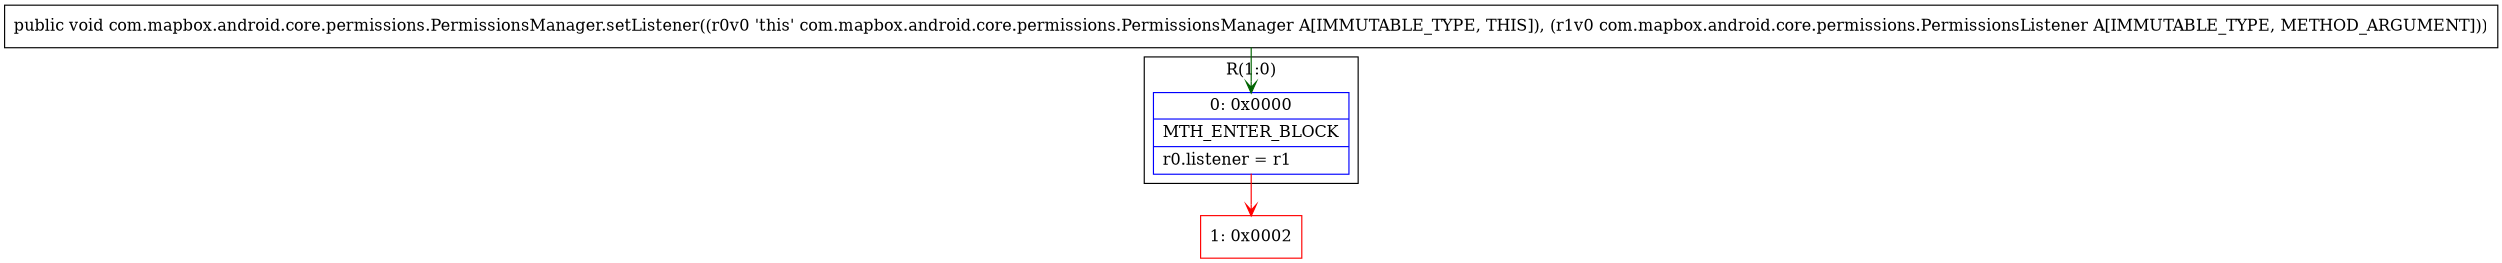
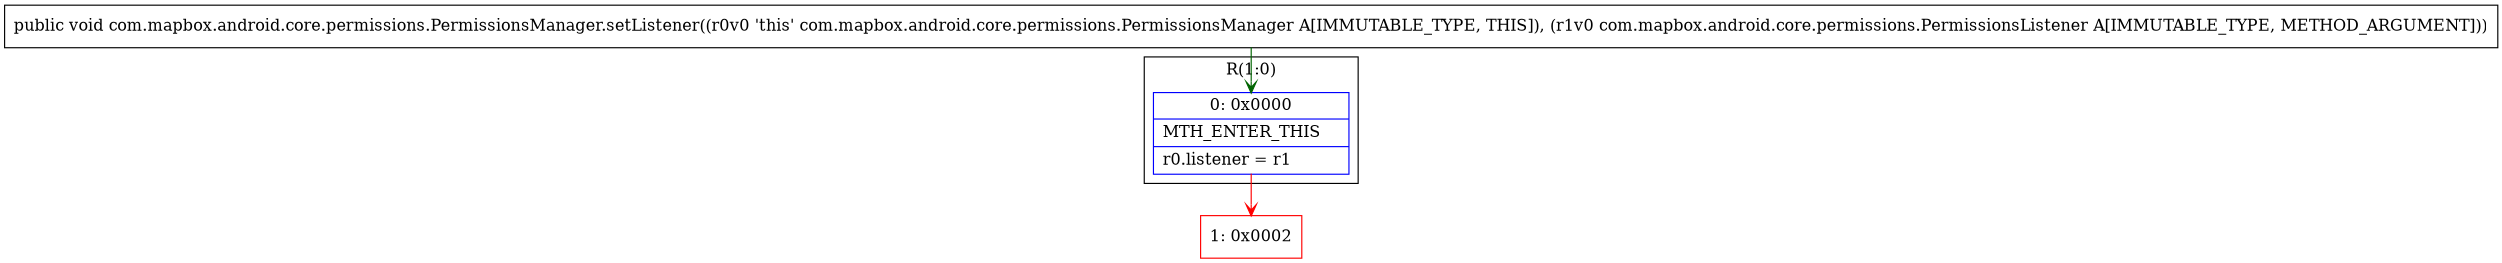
node "0: 0x0000": text "MTH_ENTER_BLOCK" -> "MTH_ENTER_THIS"
